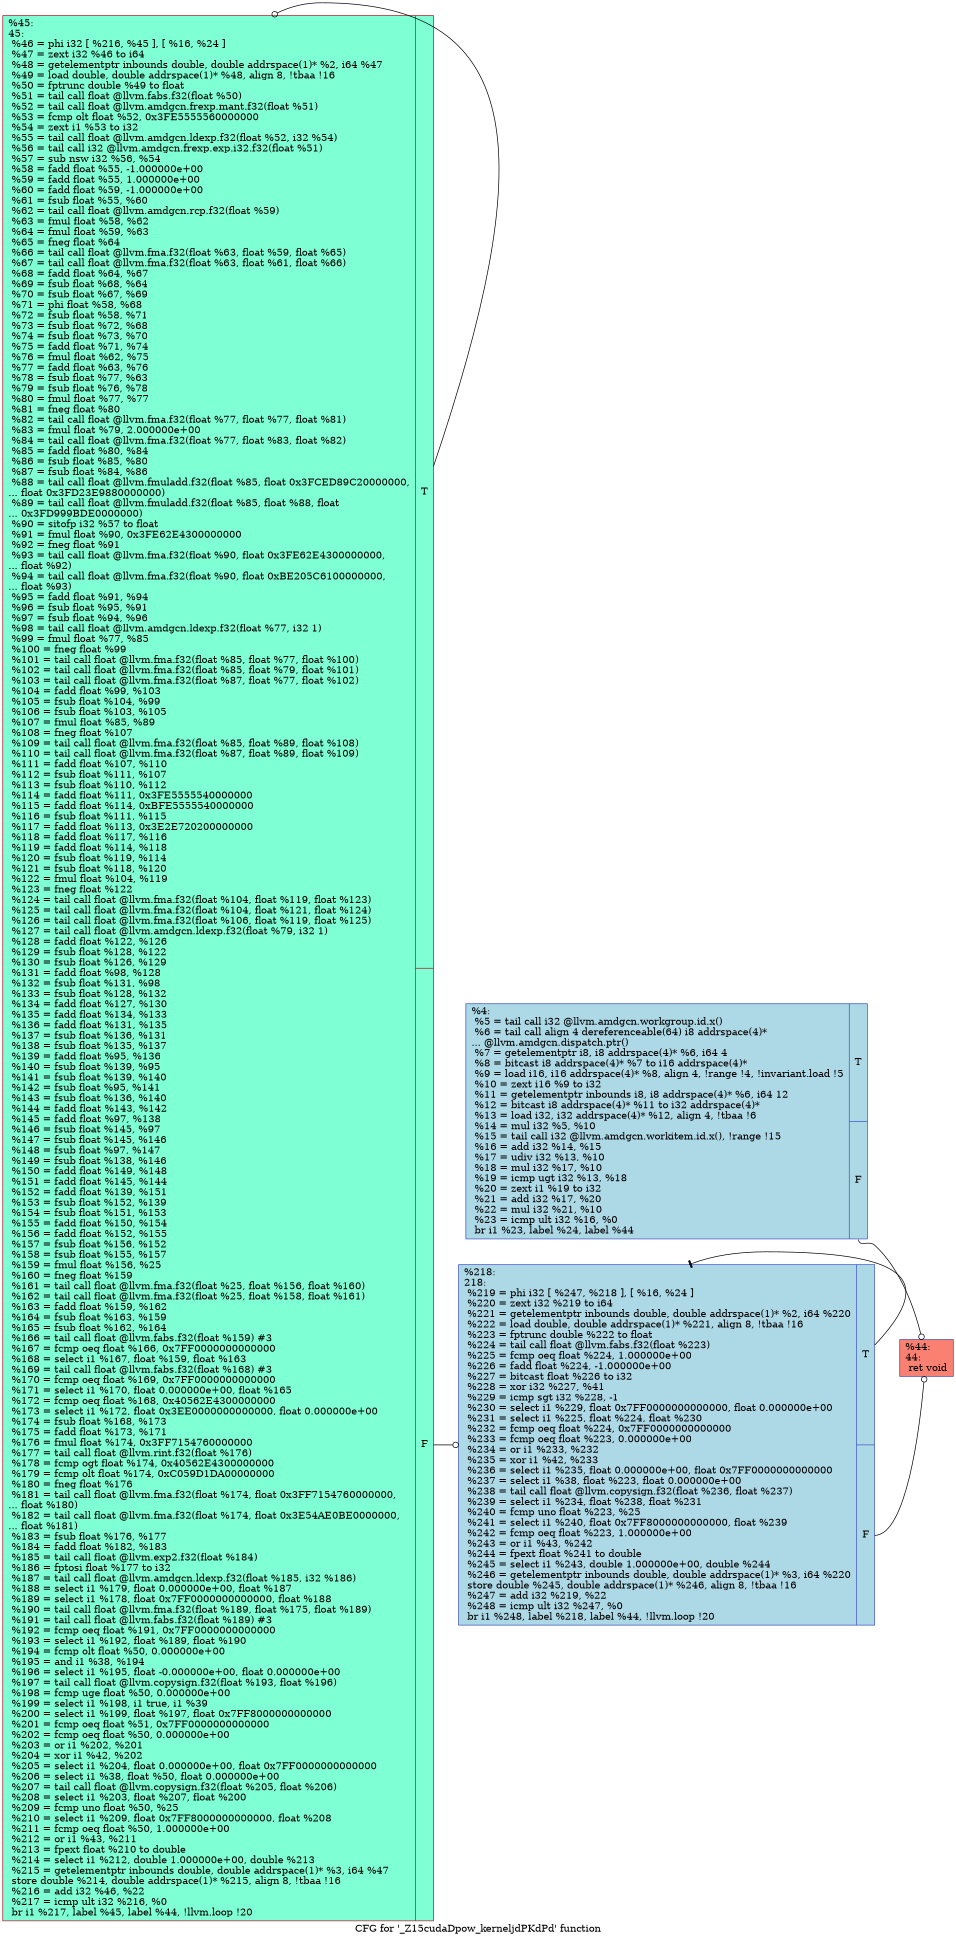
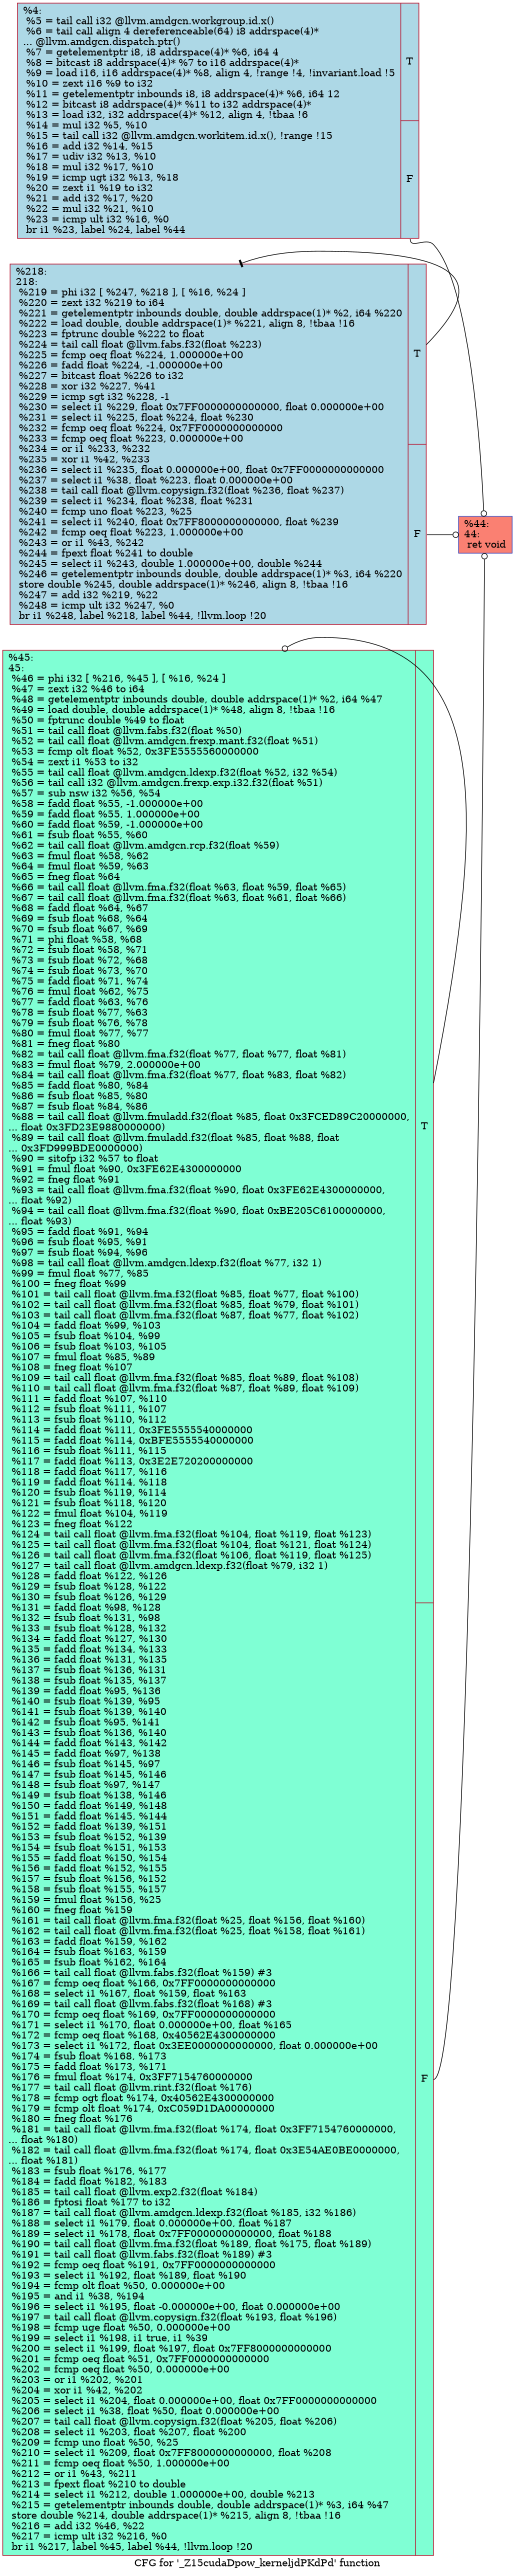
node "%4:": color #3d50c3ff -> #b70d28ff
edge "%45:" -> "%218:": now "%45:" -> "%44:"
node "%218:": color #3d50c3ff -> #b70d28ff
